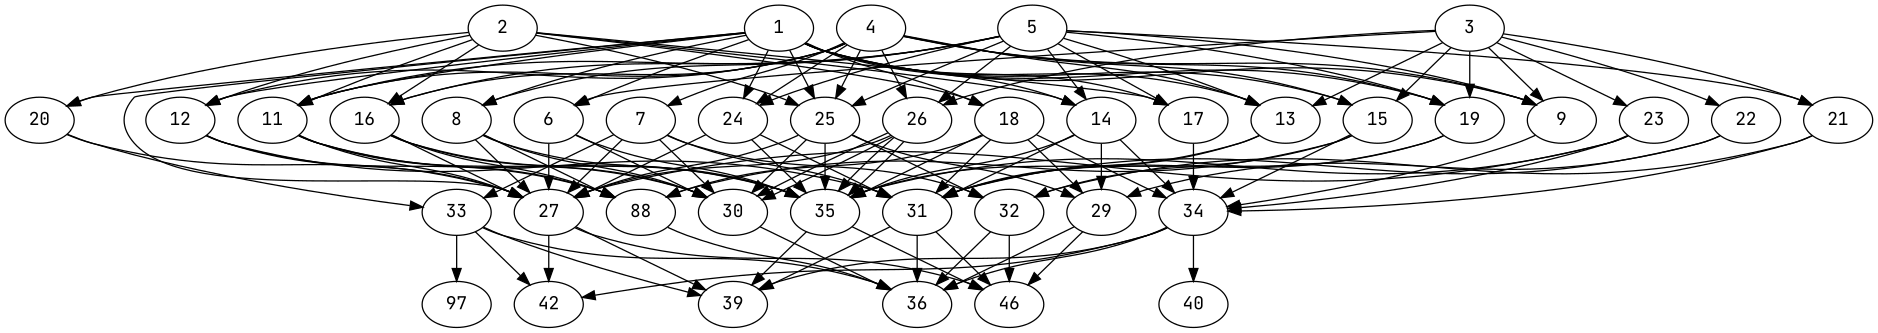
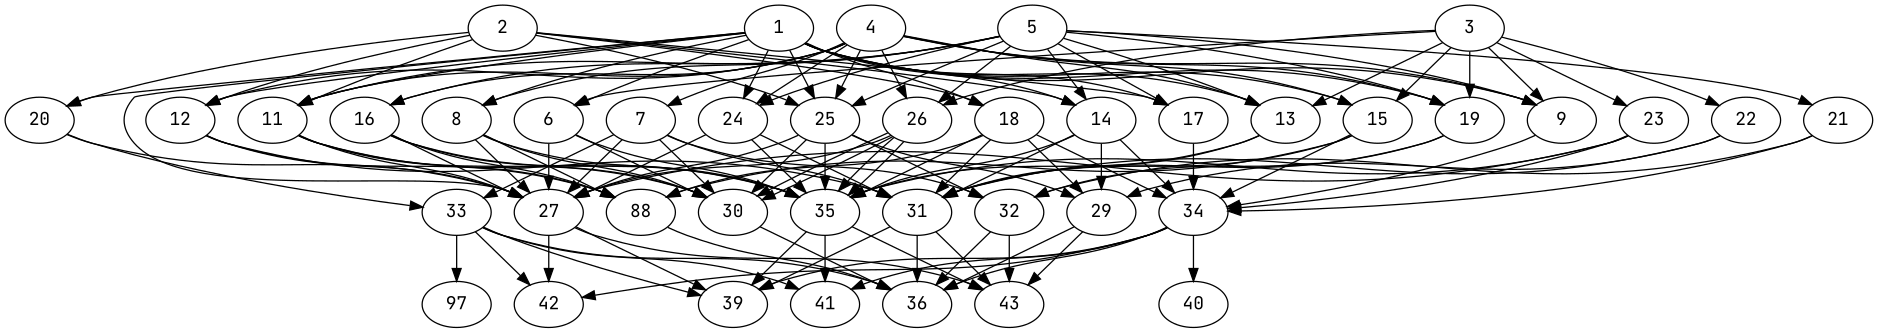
edge "3" -> "21": removed
edge "2" -> "16": removed
node "41": added
node "46": label "46" -> "43"
